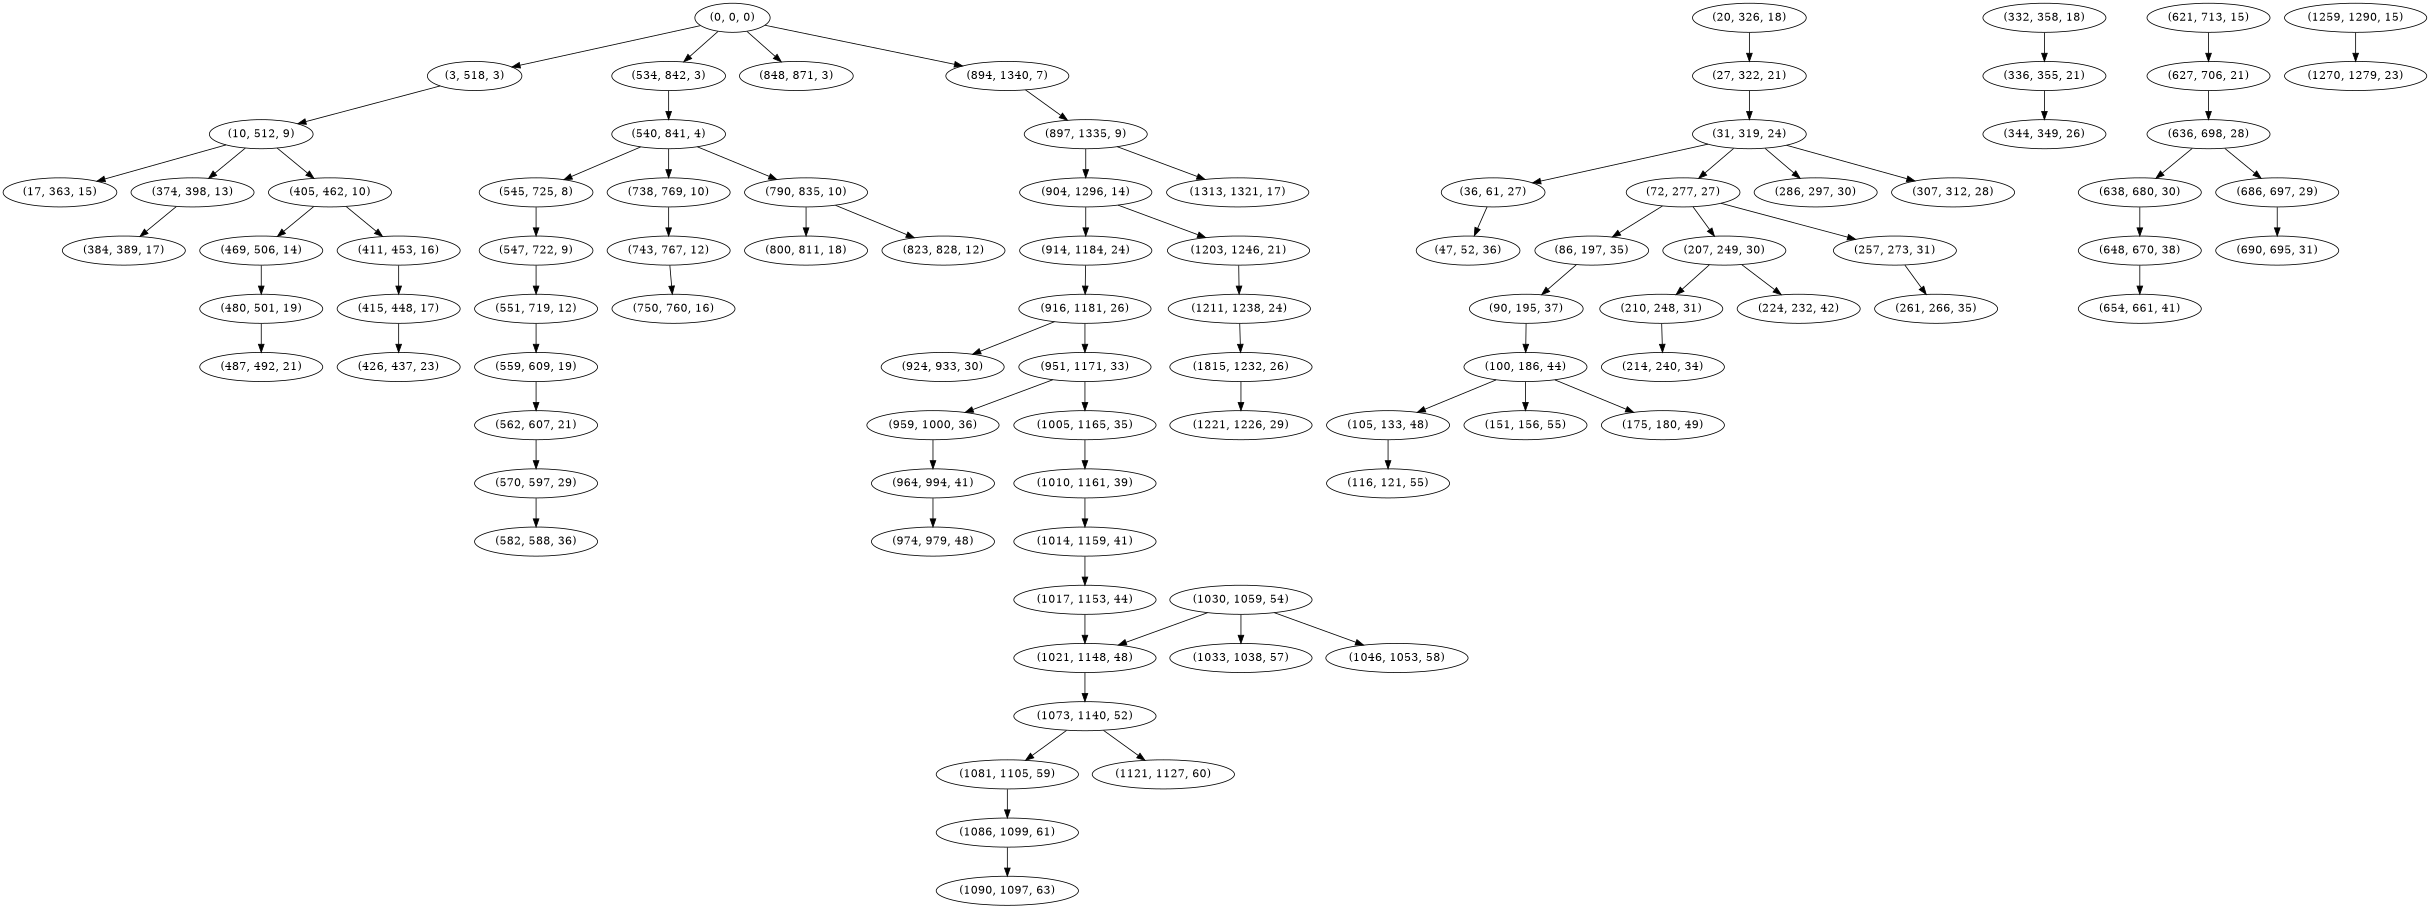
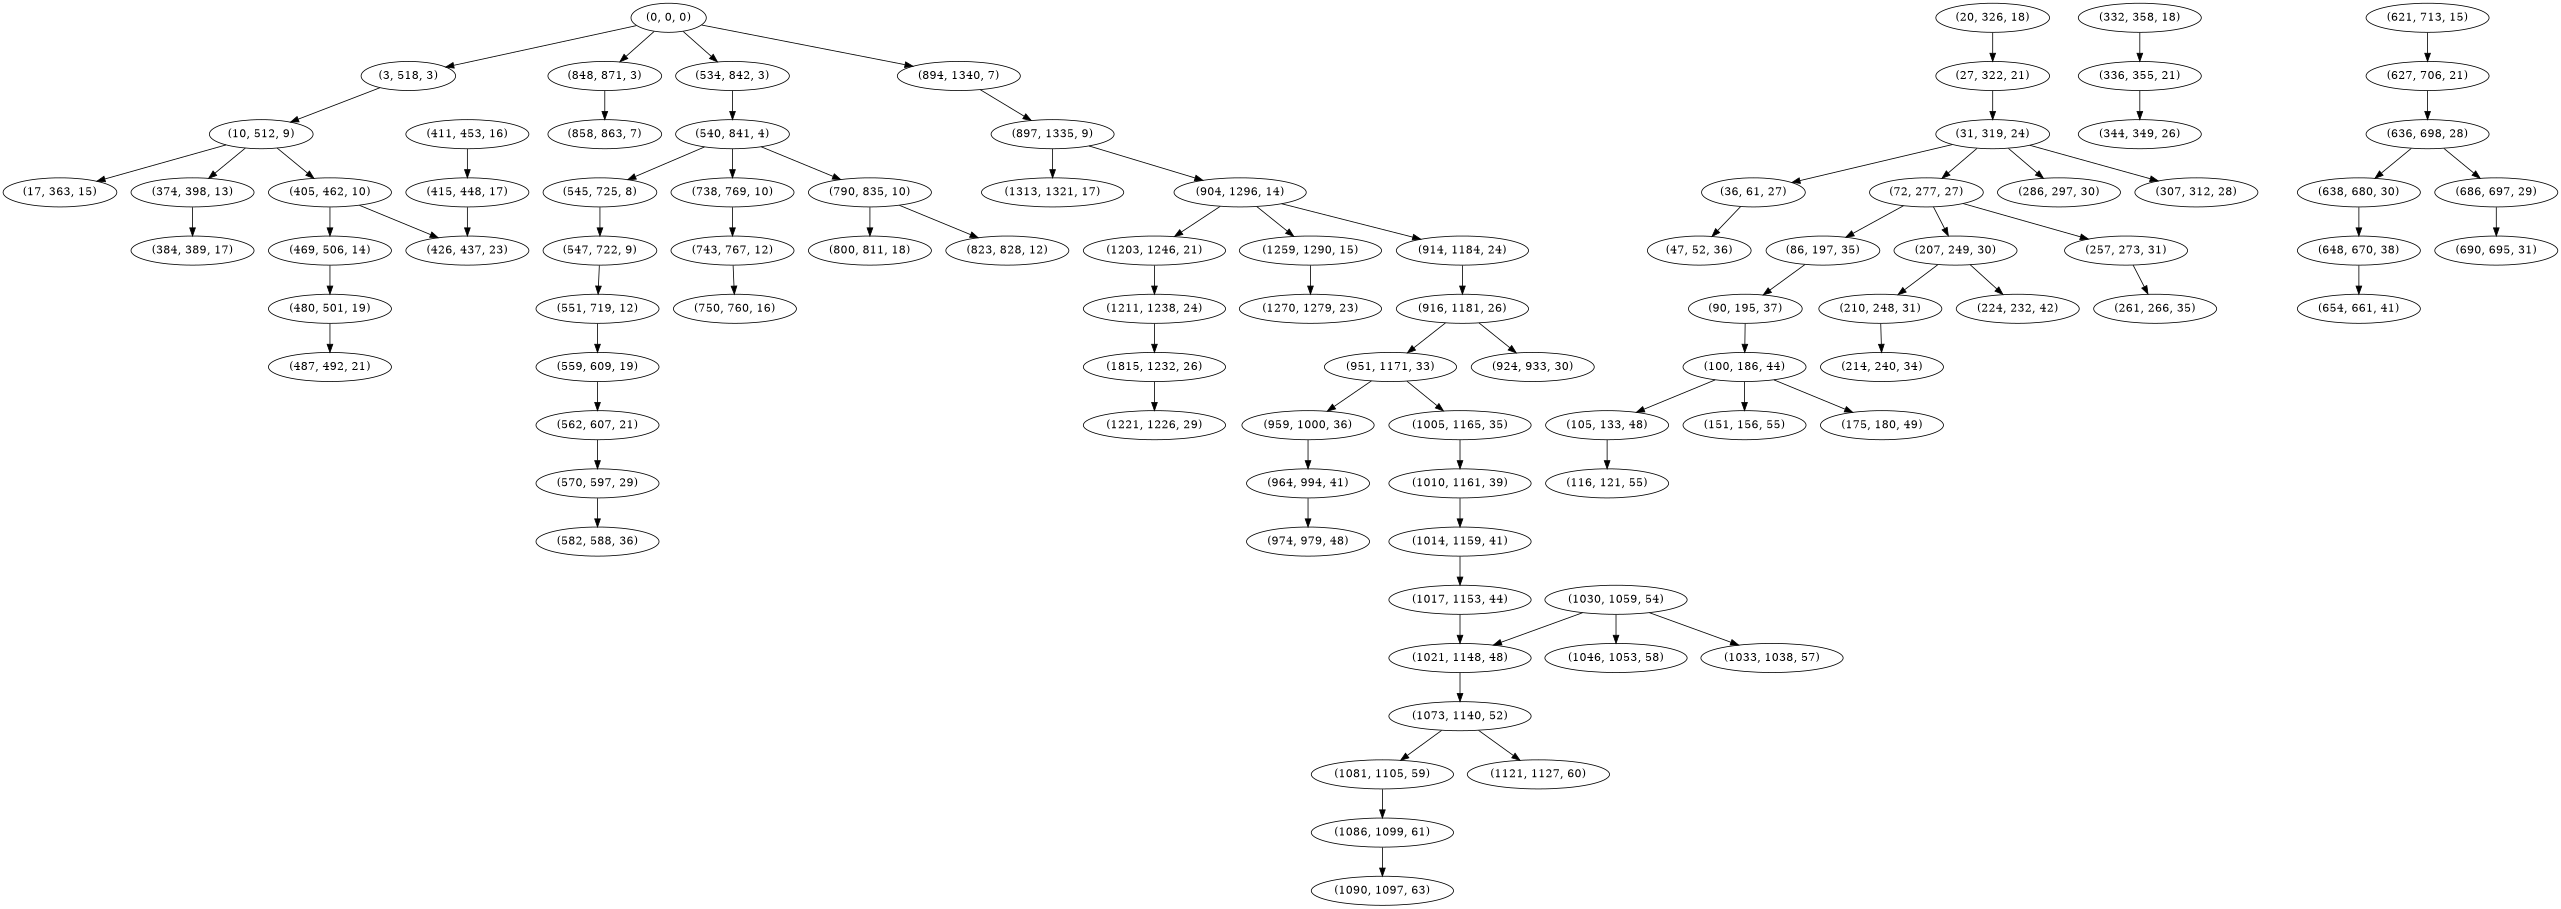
node "(858, 863, 7)": added
edge "(405, 462, 10)" -> "(411, 453, 16)": now "(405, 462, 10)" -> "(426, 437, 23)"
edge "(904, 1296, 14)" -> "(1259, 1290, 15)": added
